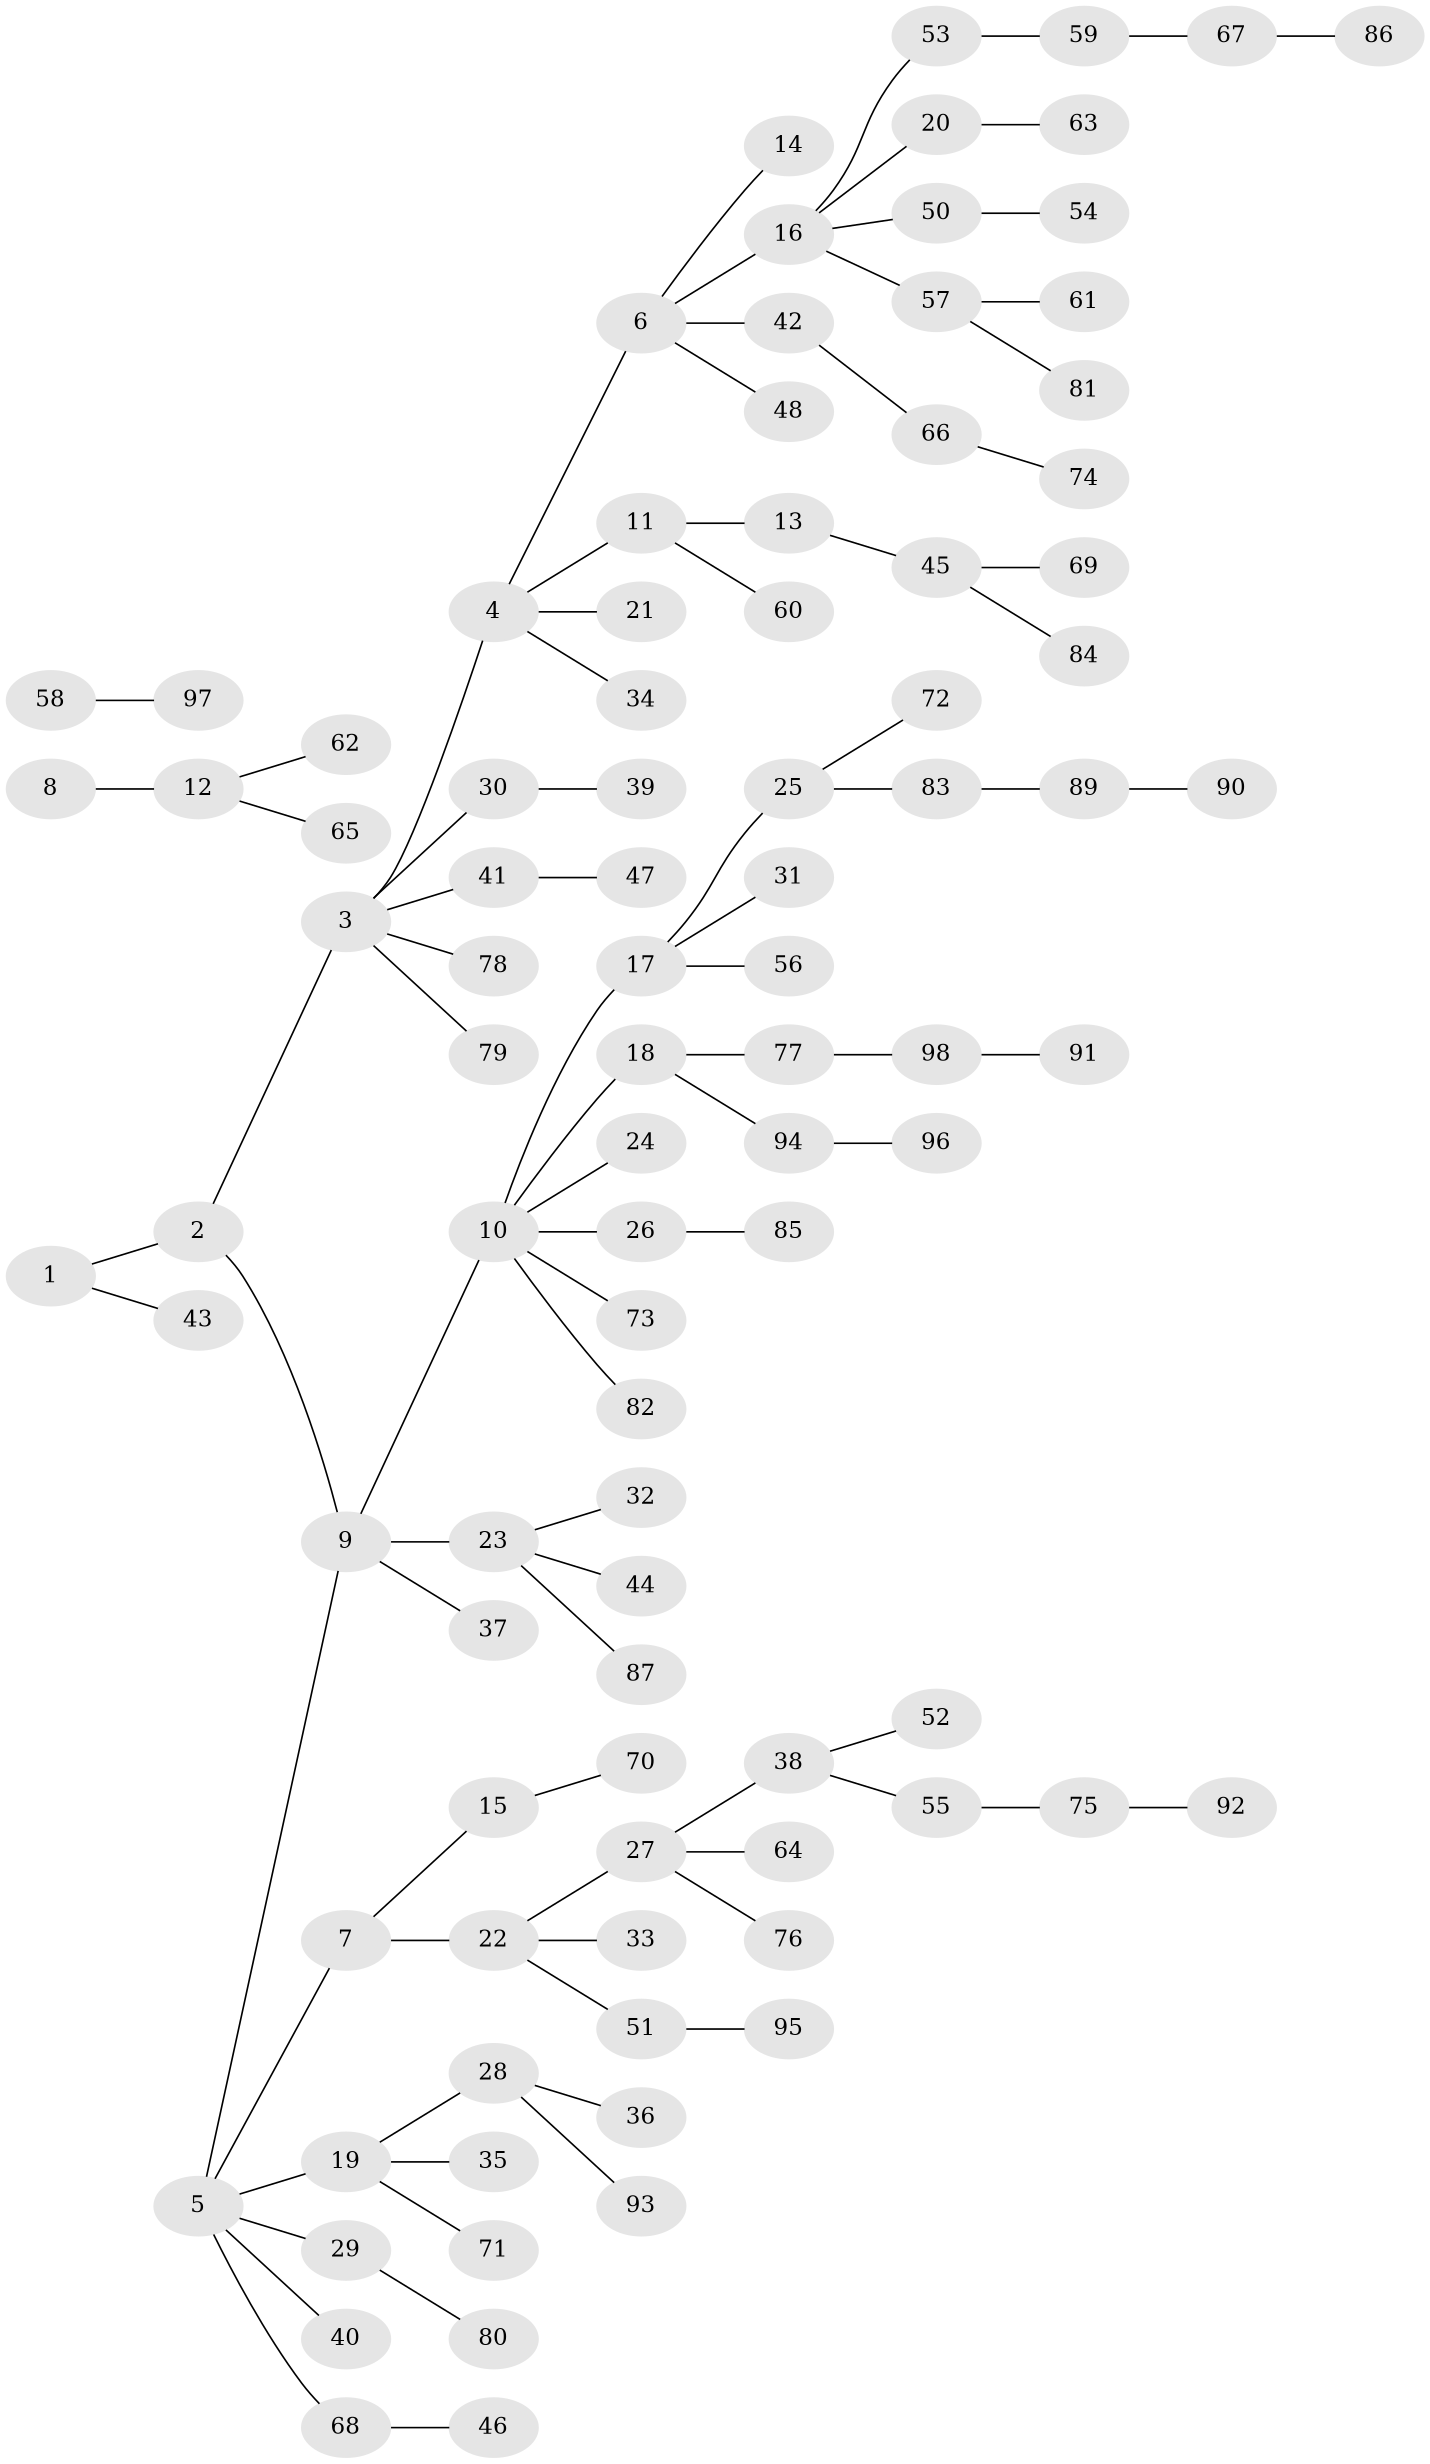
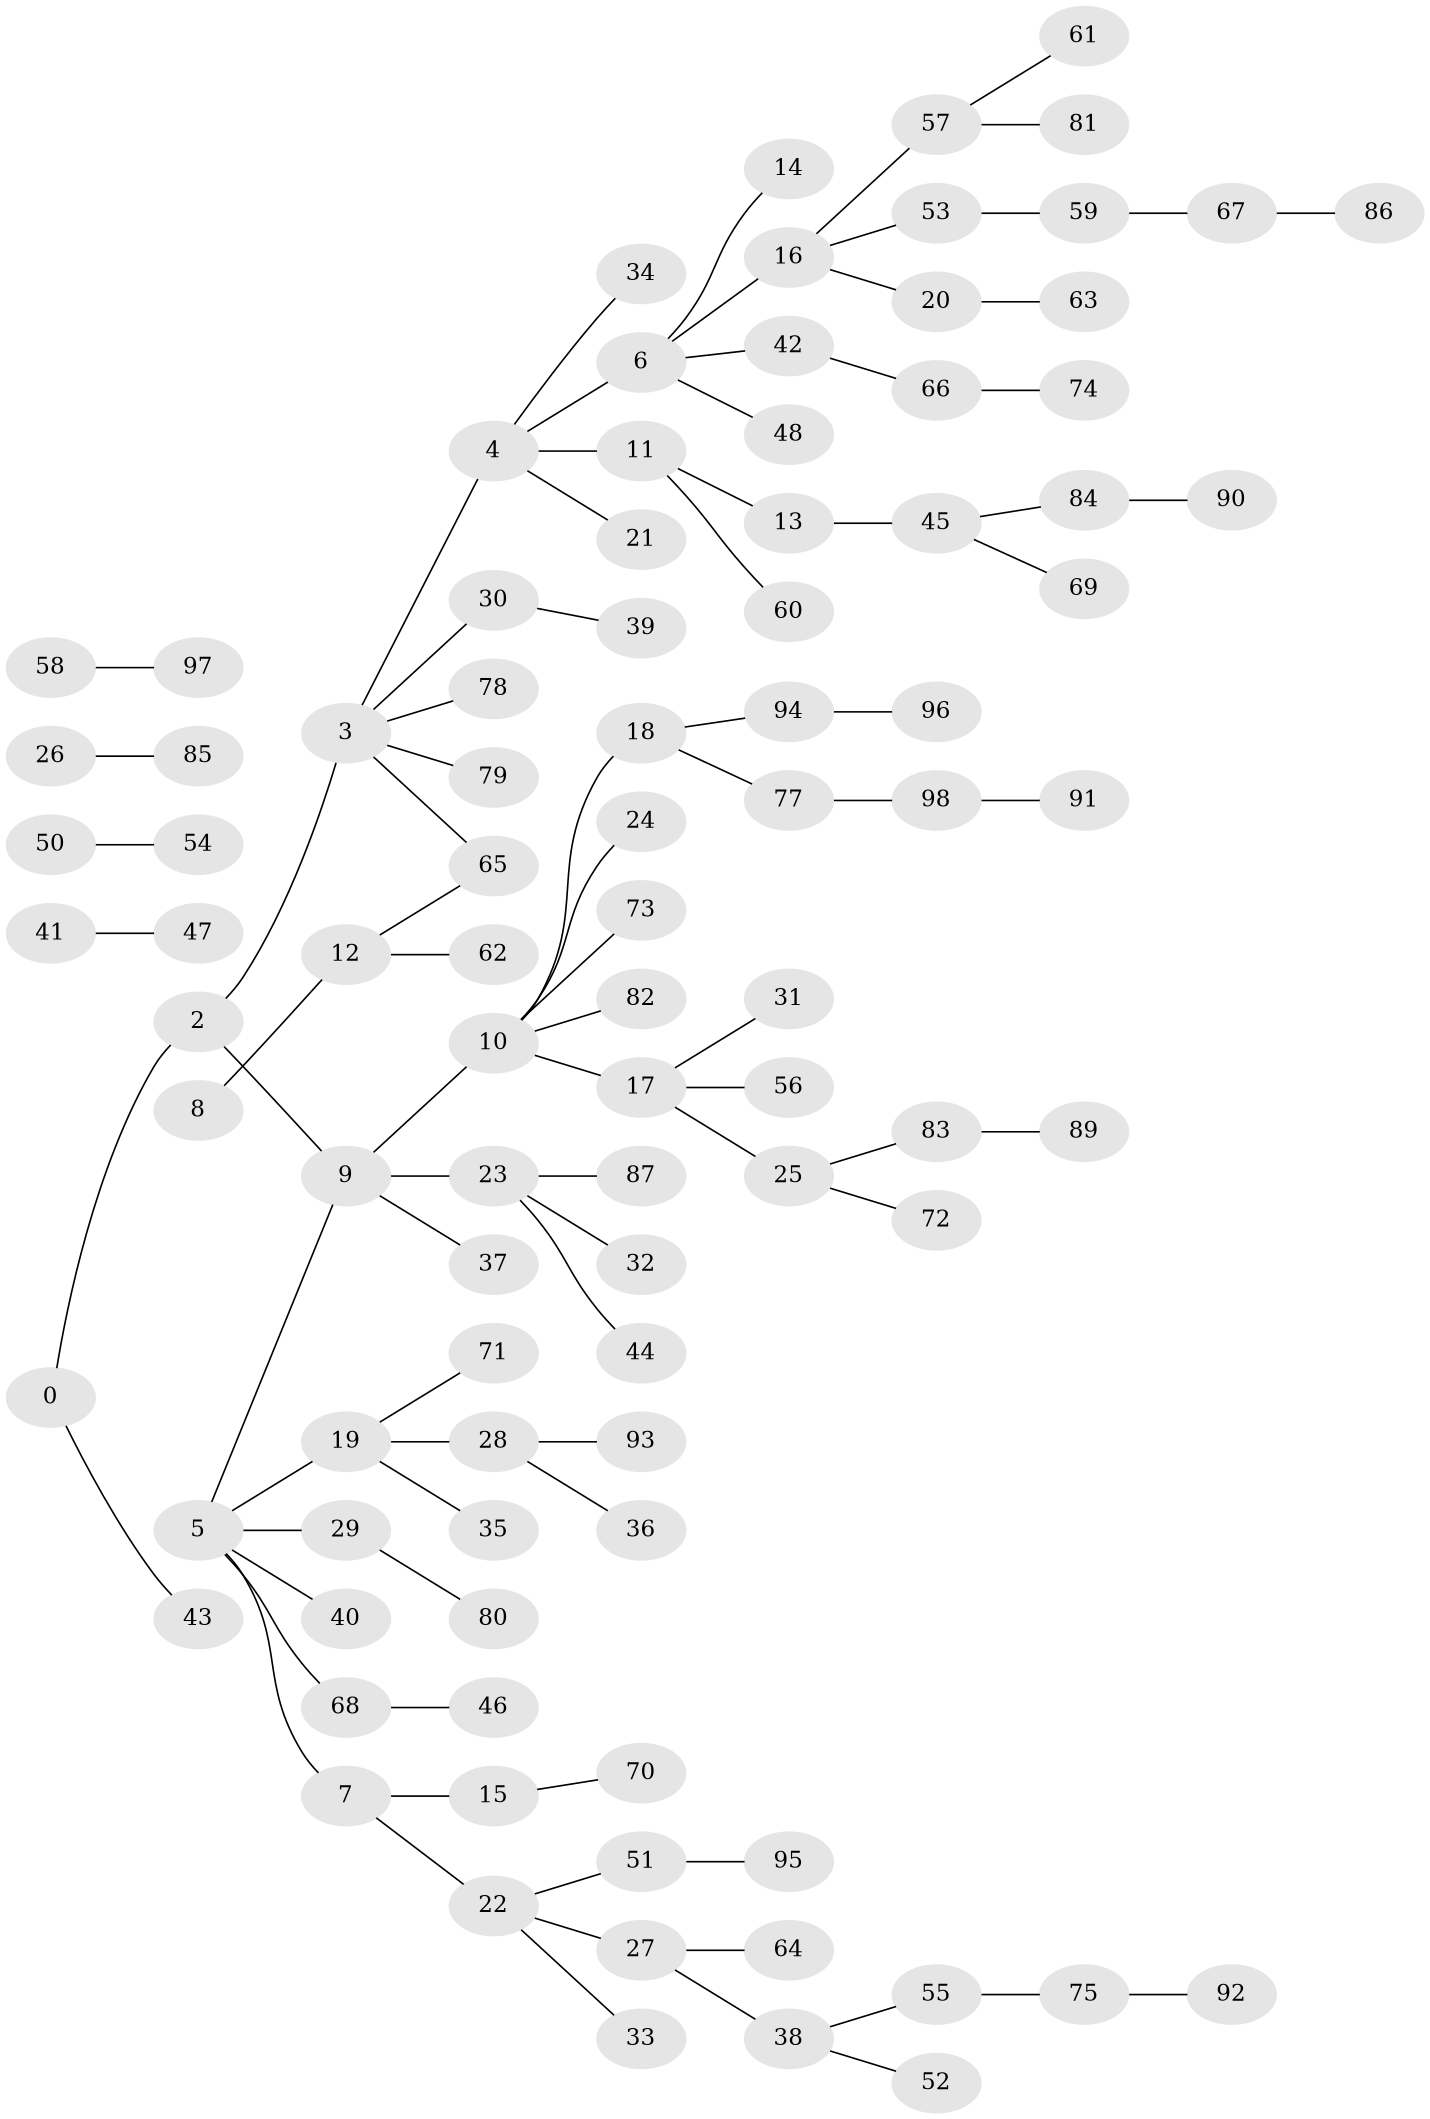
edge "50" -- "16": removed
edge "89" -- "90": now "84" -- "90"
edge "41" -- "3": now "65" -- "3"
edge "10" -- "26": removed
node "1": label "1" -> "0"
node "76": removed
